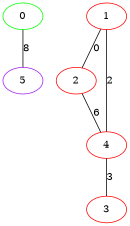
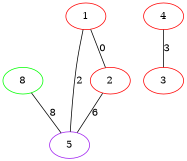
node "0": label "0" -> "8"
edge "1" -- "4": now "1" -- "5"
edge "2" -- "4": now "2" -- "5"
